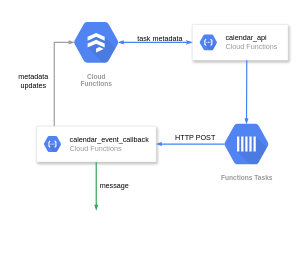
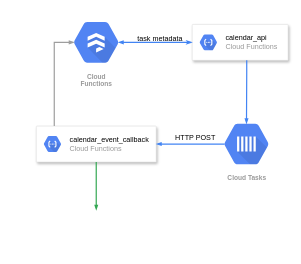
node "metadata updates": removed
node "Functions Tasks": label "Functions Tasks" -> "Cloud Tasks"
node "message": removed
